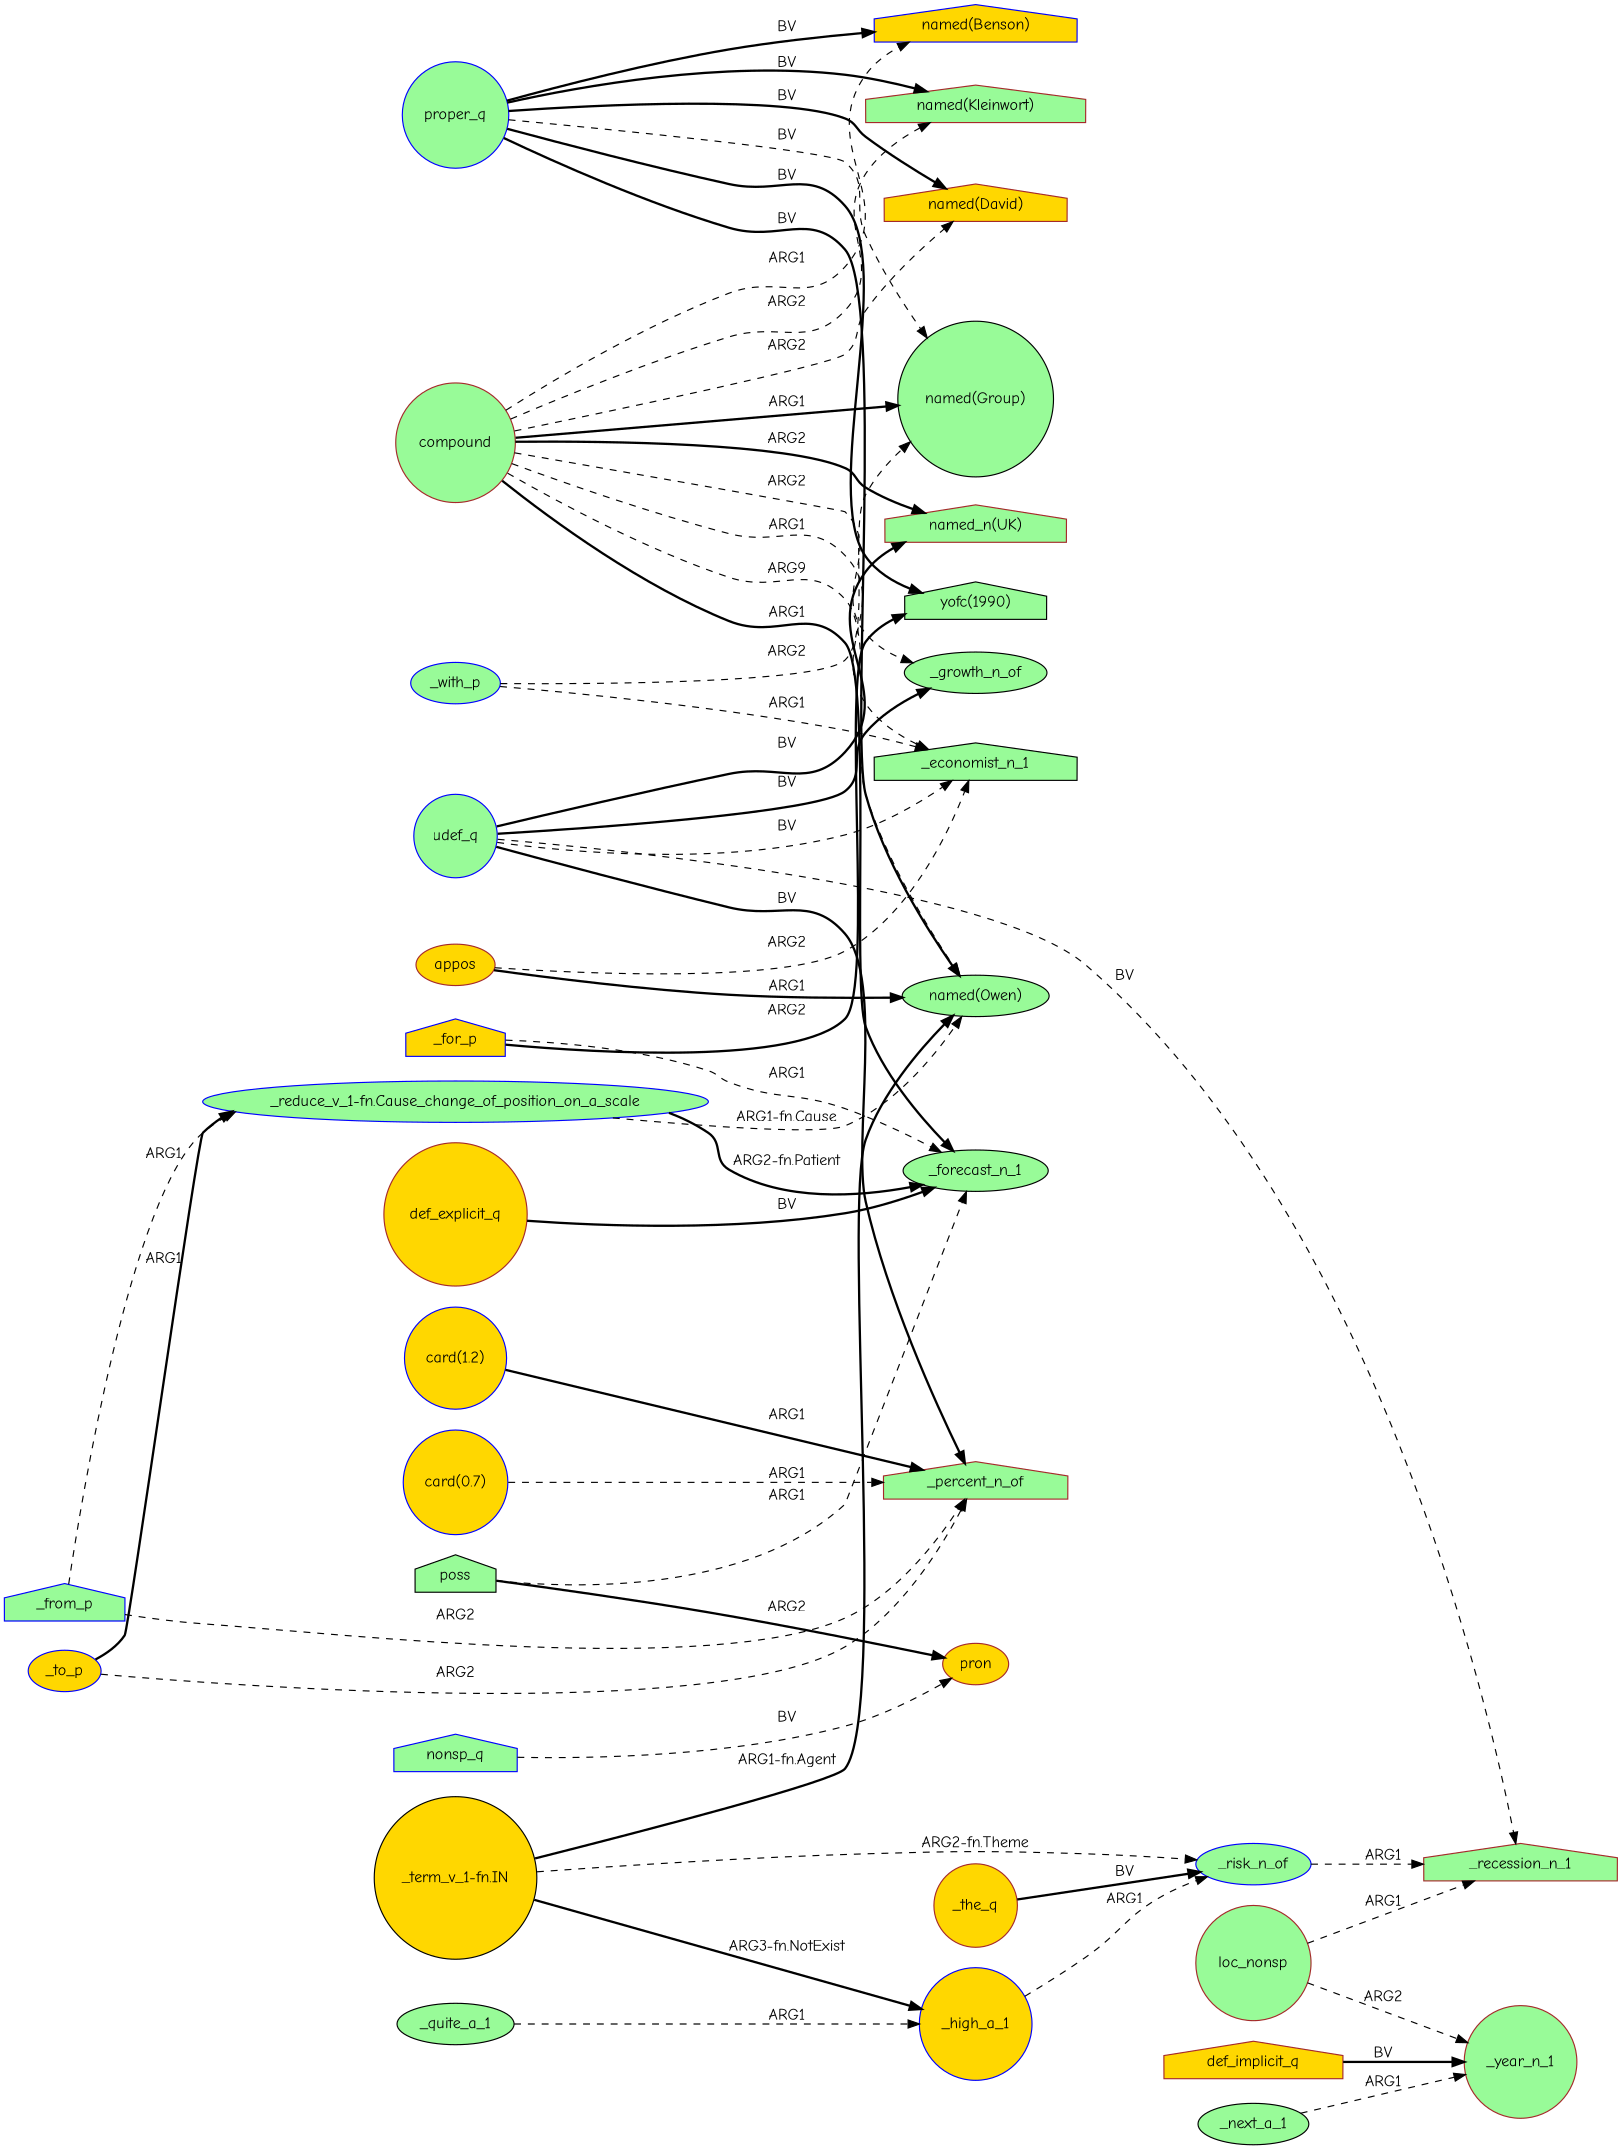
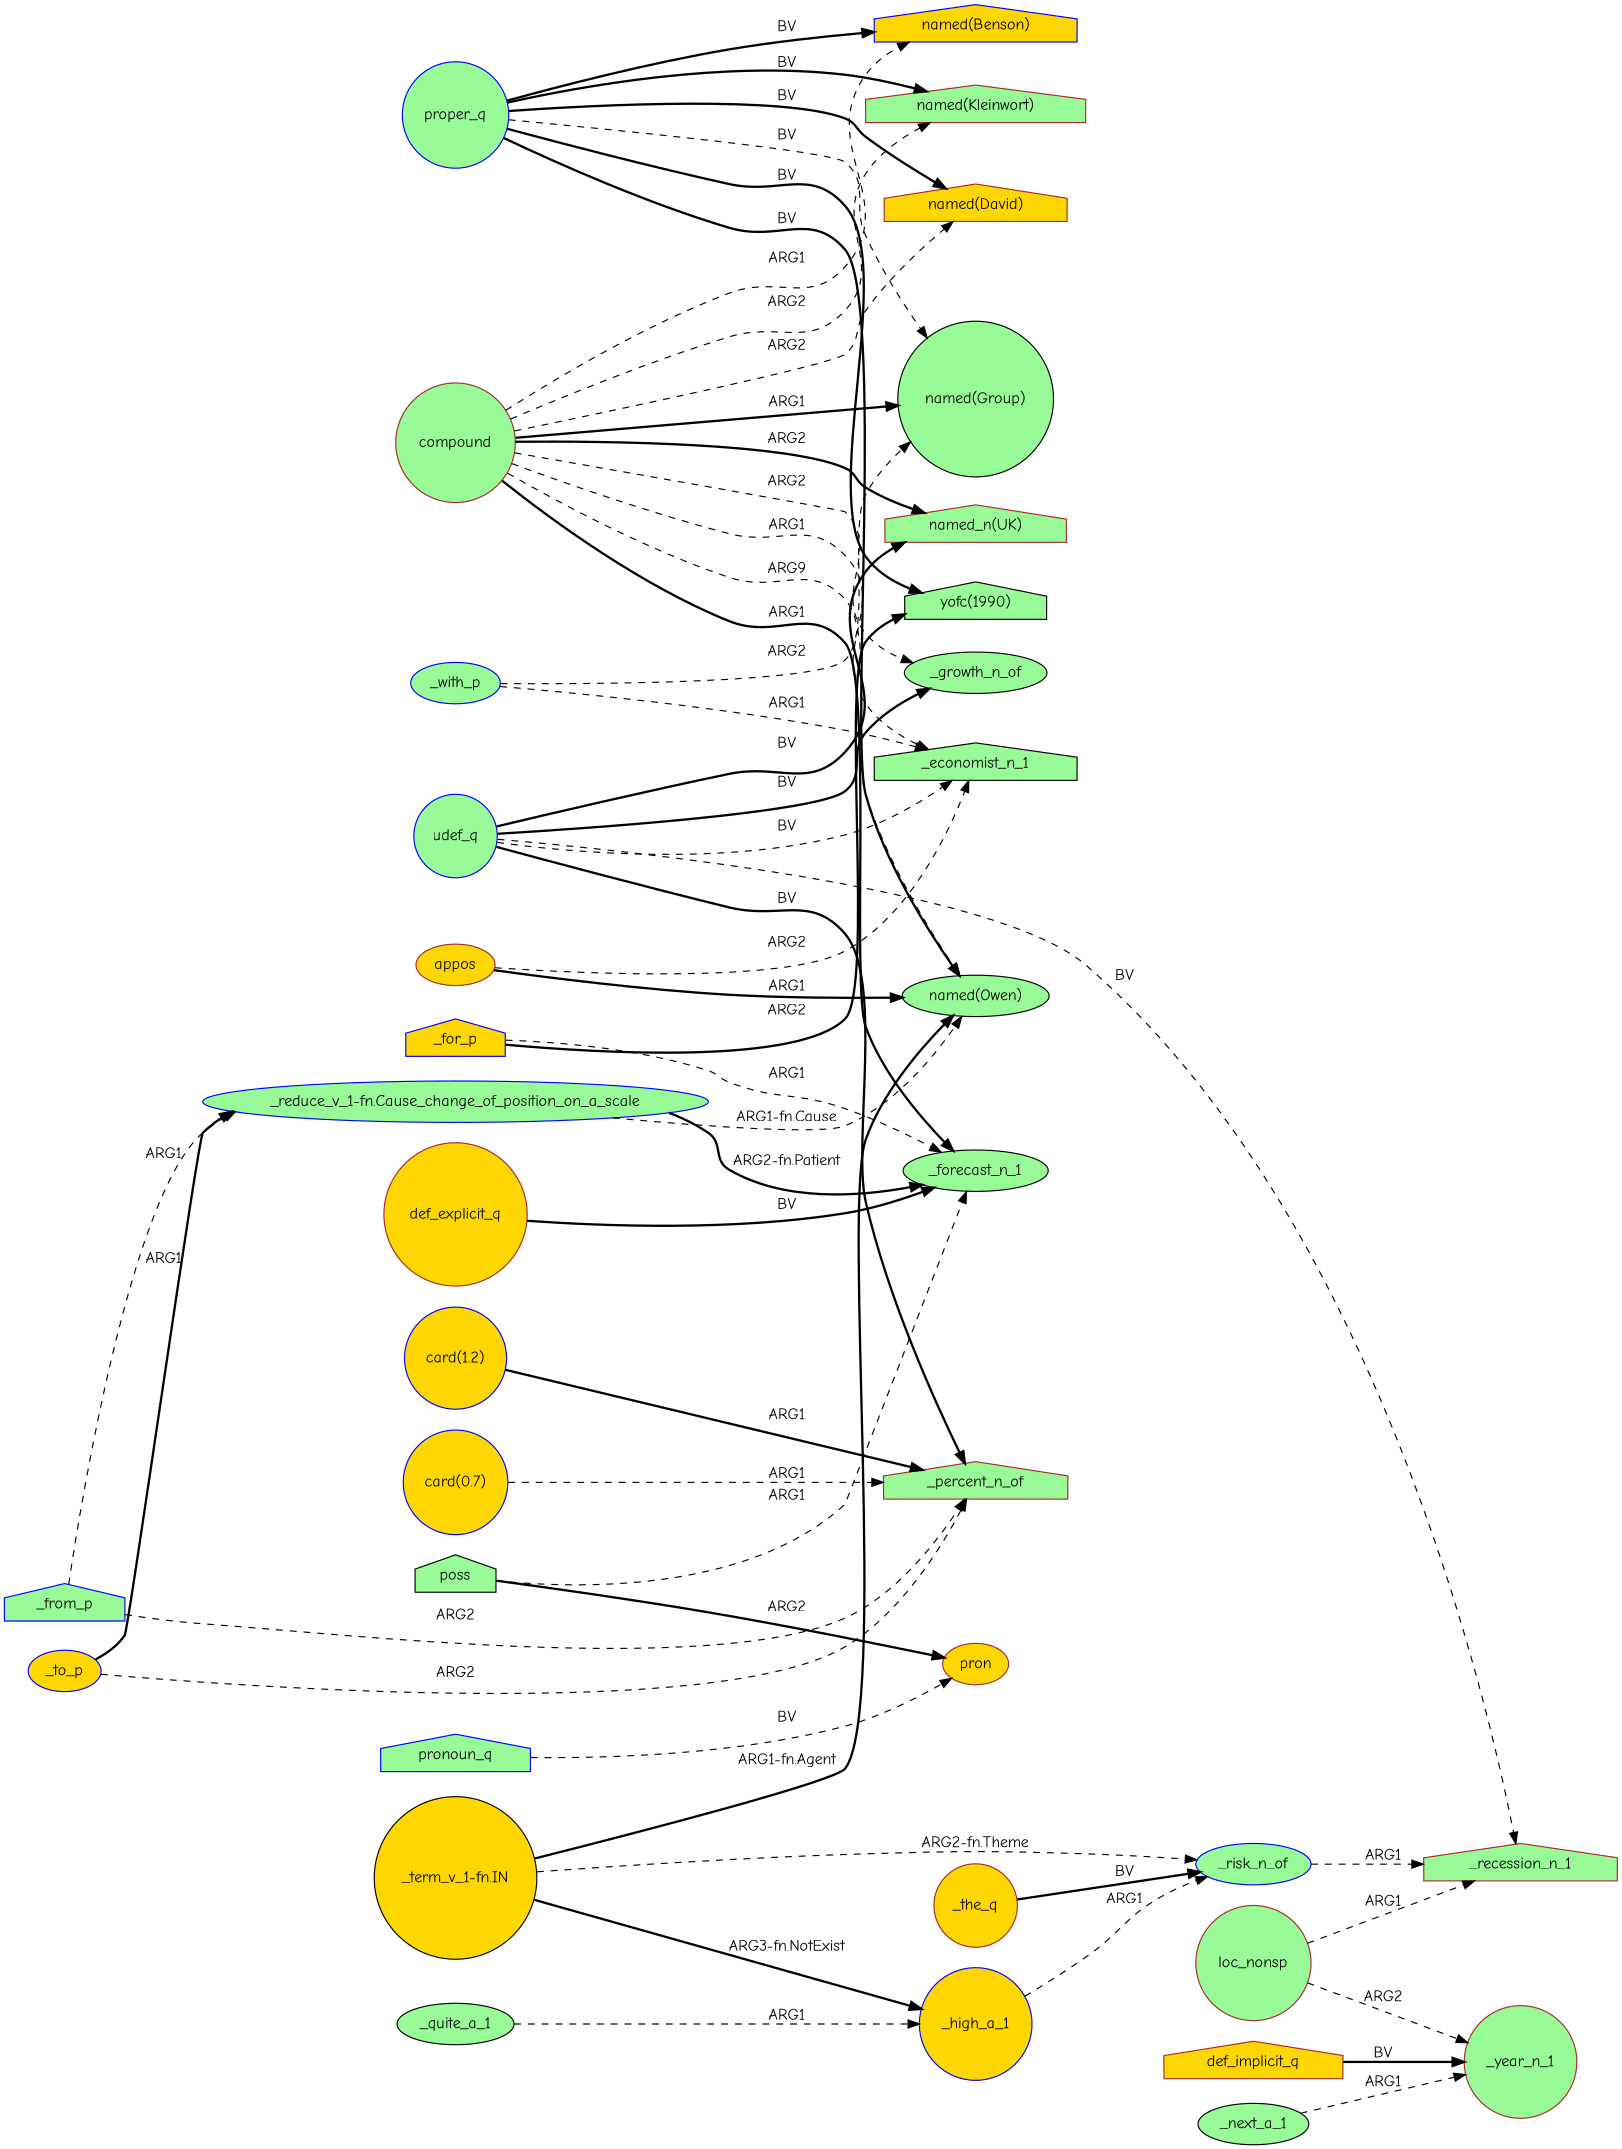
node "nonsp_q": label "nonsp_q" -> "pronoun_q"
